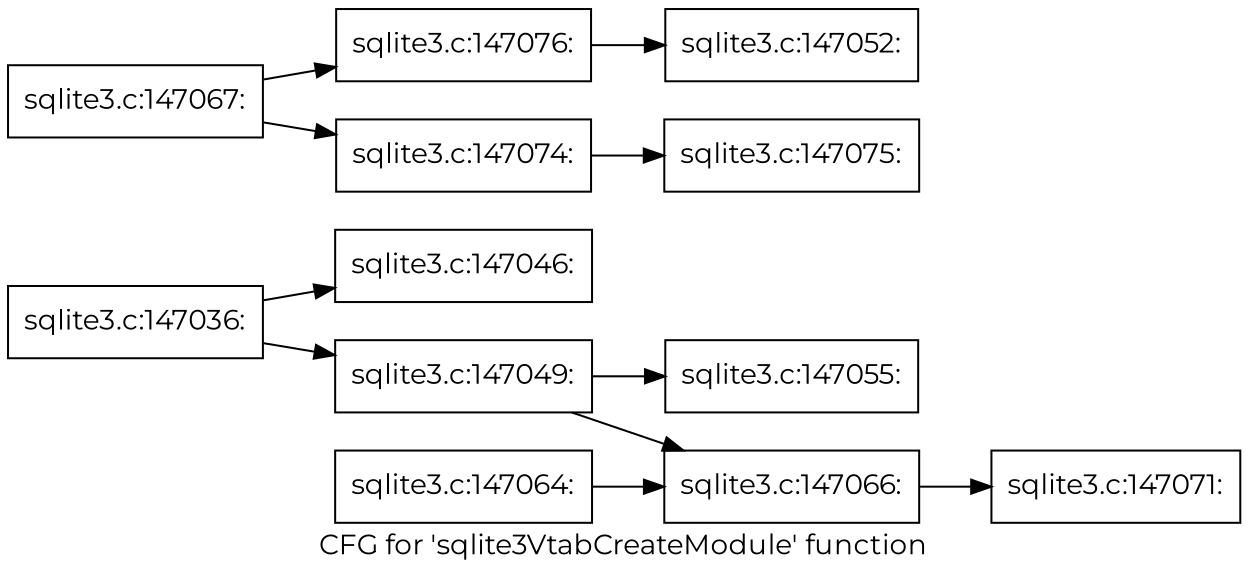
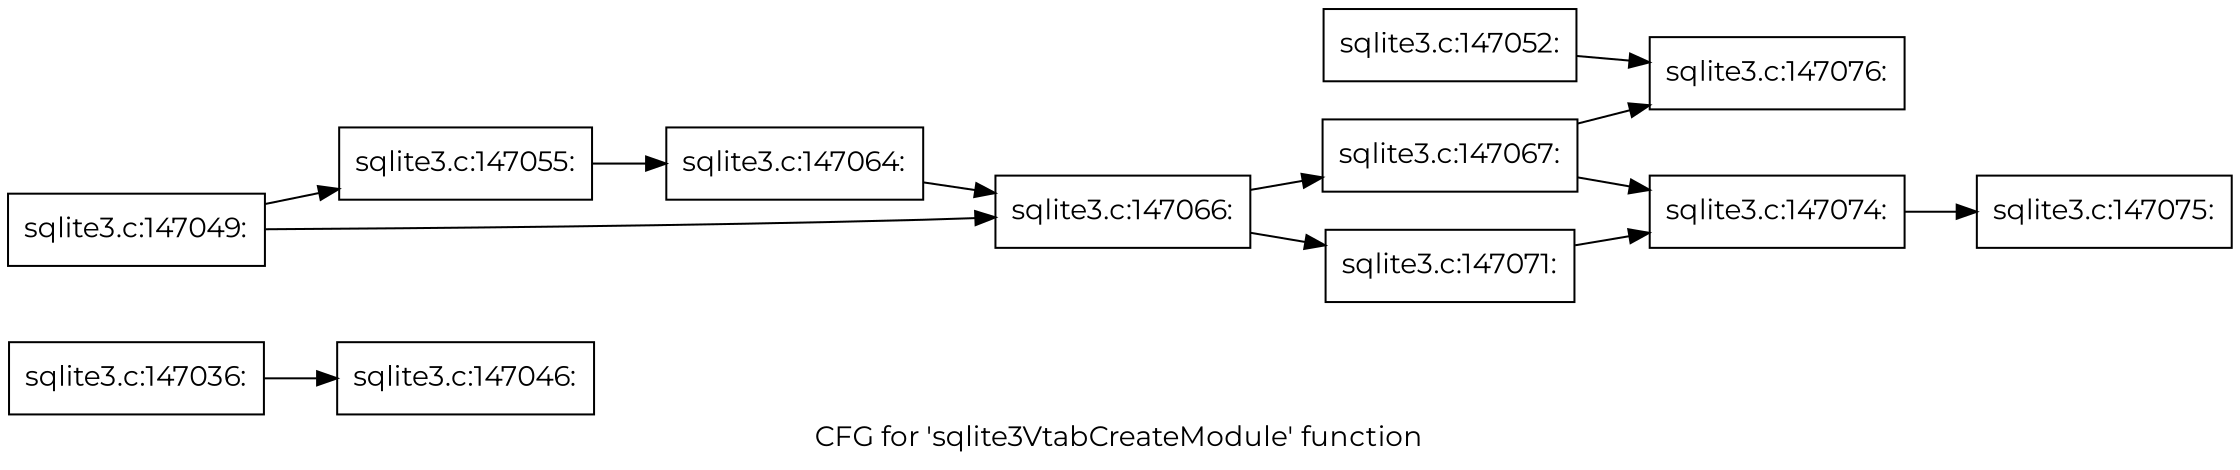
edge "sqlite3.c:147076:" -> "sqlite3.c:147052:": reversed
edge "sqlite3.c:147055:" -> "sqlite3.c:147064:": added
edge "sqlite3.c:147066:" -> "sqlite3.c:147067:": added
edge "sqlite3.c:147071:" -> "sqlite3.c:147074:": added
edge "sqlite3.c:147036:" -> "sqlite3.c:147049:": removed
